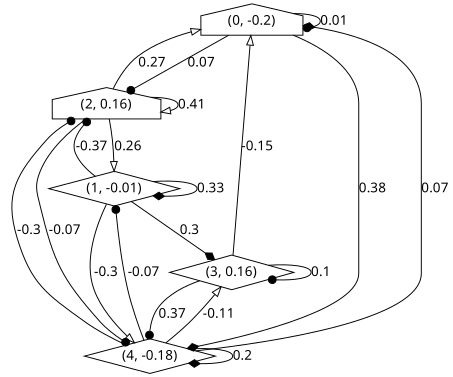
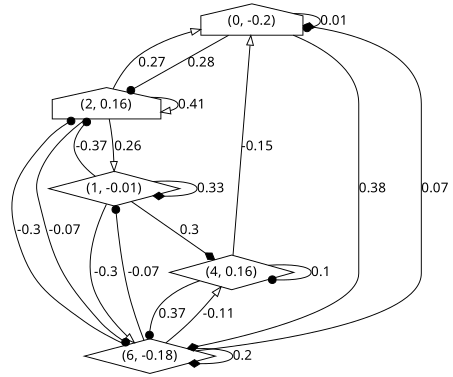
edge "(0, -0.2)" -> "(2, 0.16)": label "0.07" -> "0.28"
node "(3, 0.16)": label "(3, 0.16)" -> "(4, 0.16)"
node "(4, -0.18)": label "(4, -0.18)" -> "(6, -0.18)"
